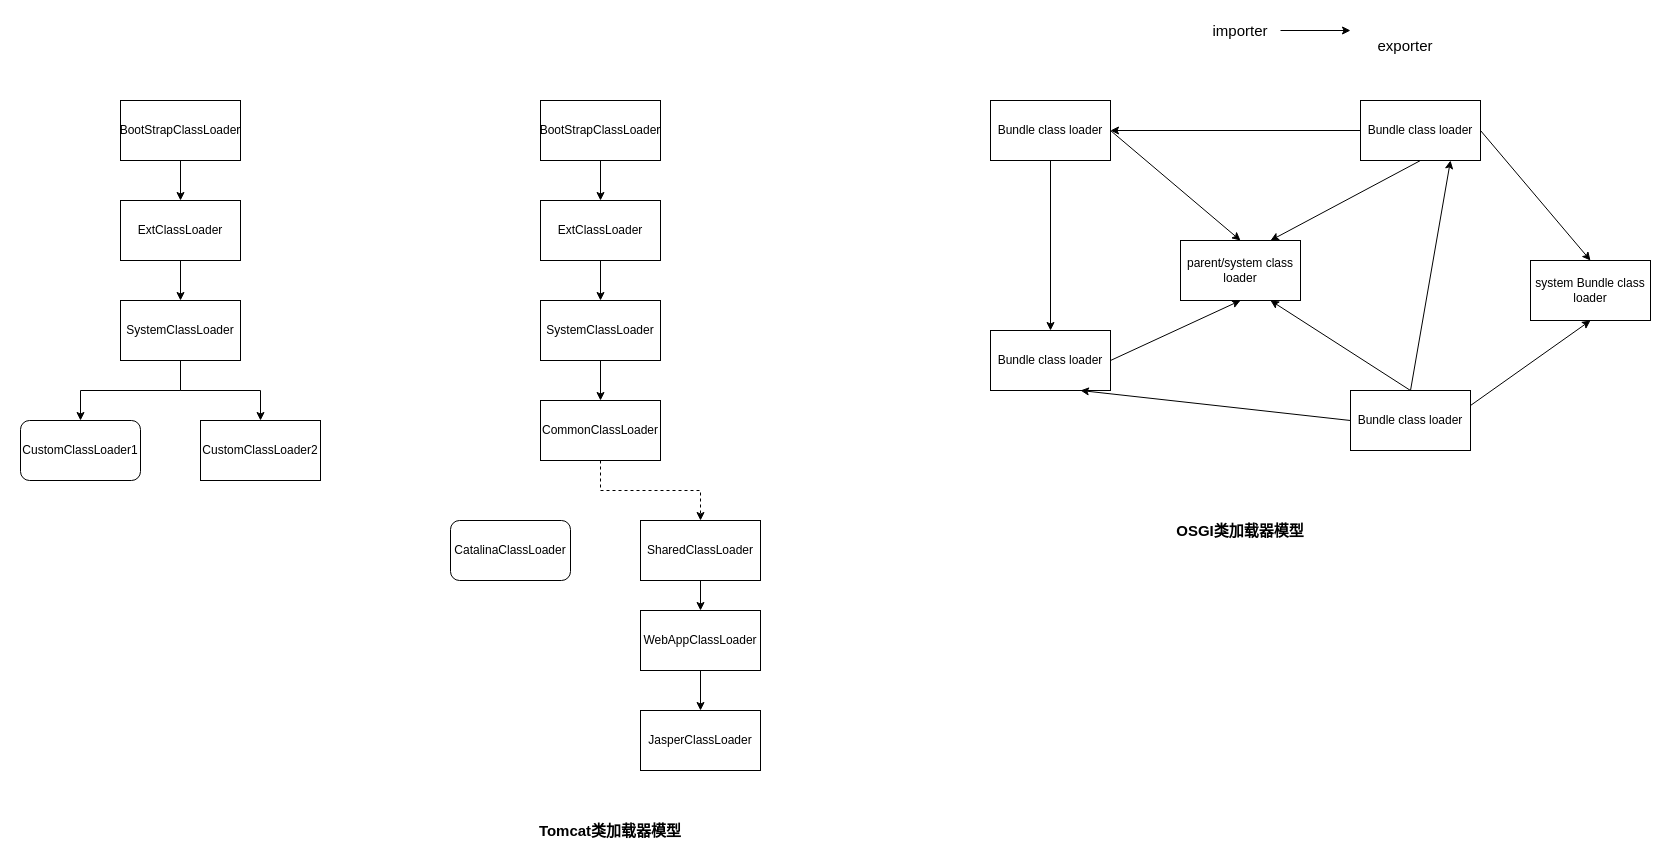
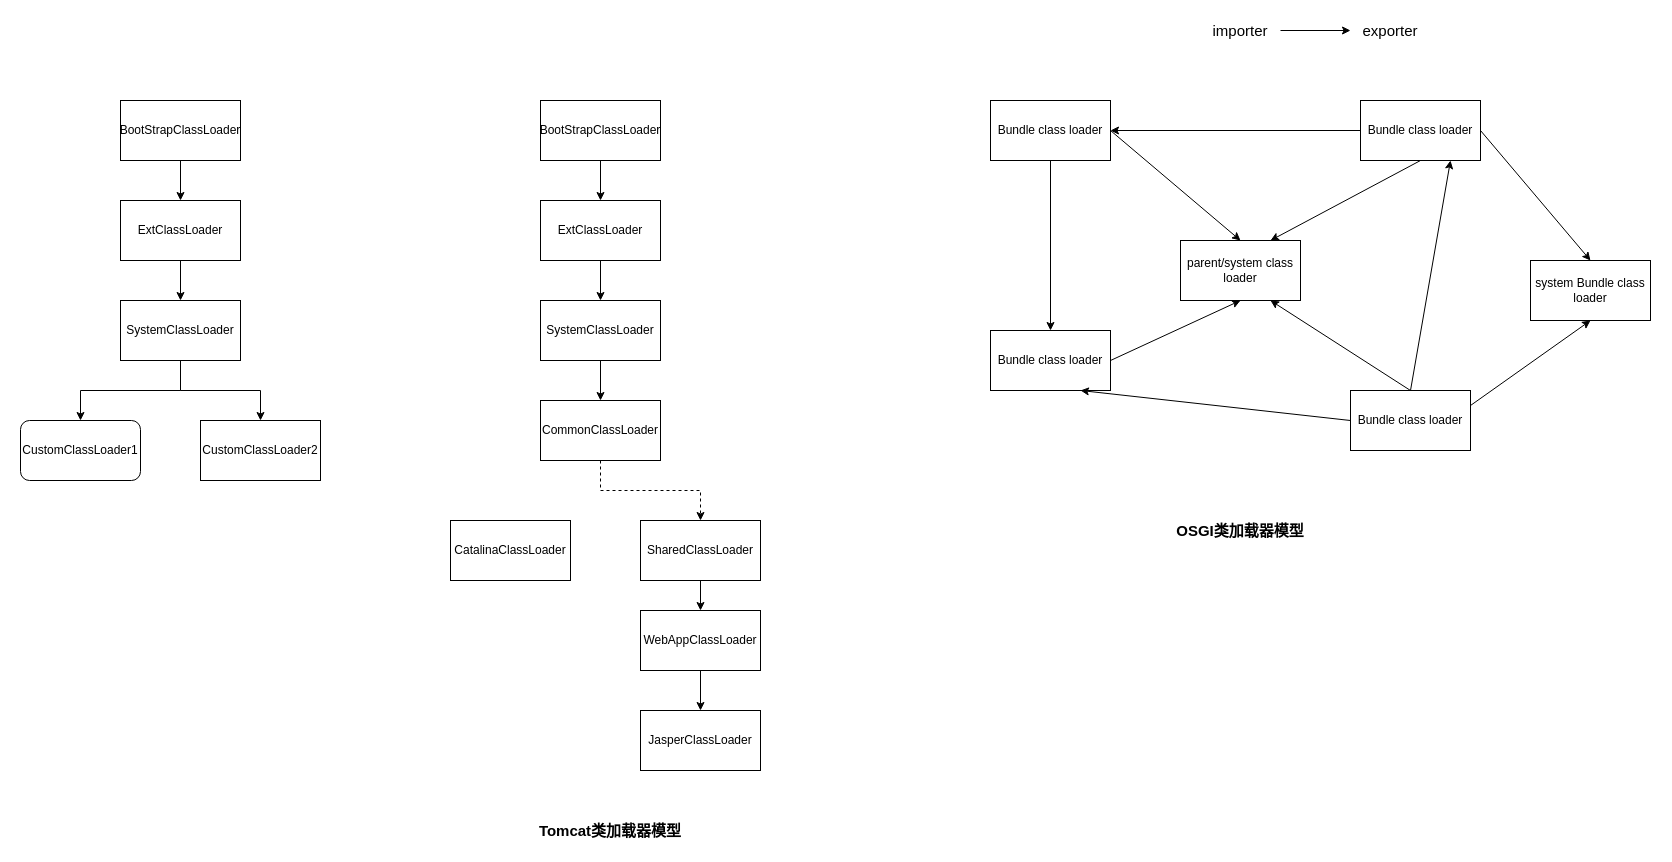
node "exporter": moved (1406, 46) -> (1391, 31)
node "CatalinaClassLoader": shape rounded rectangle -> rectangle
